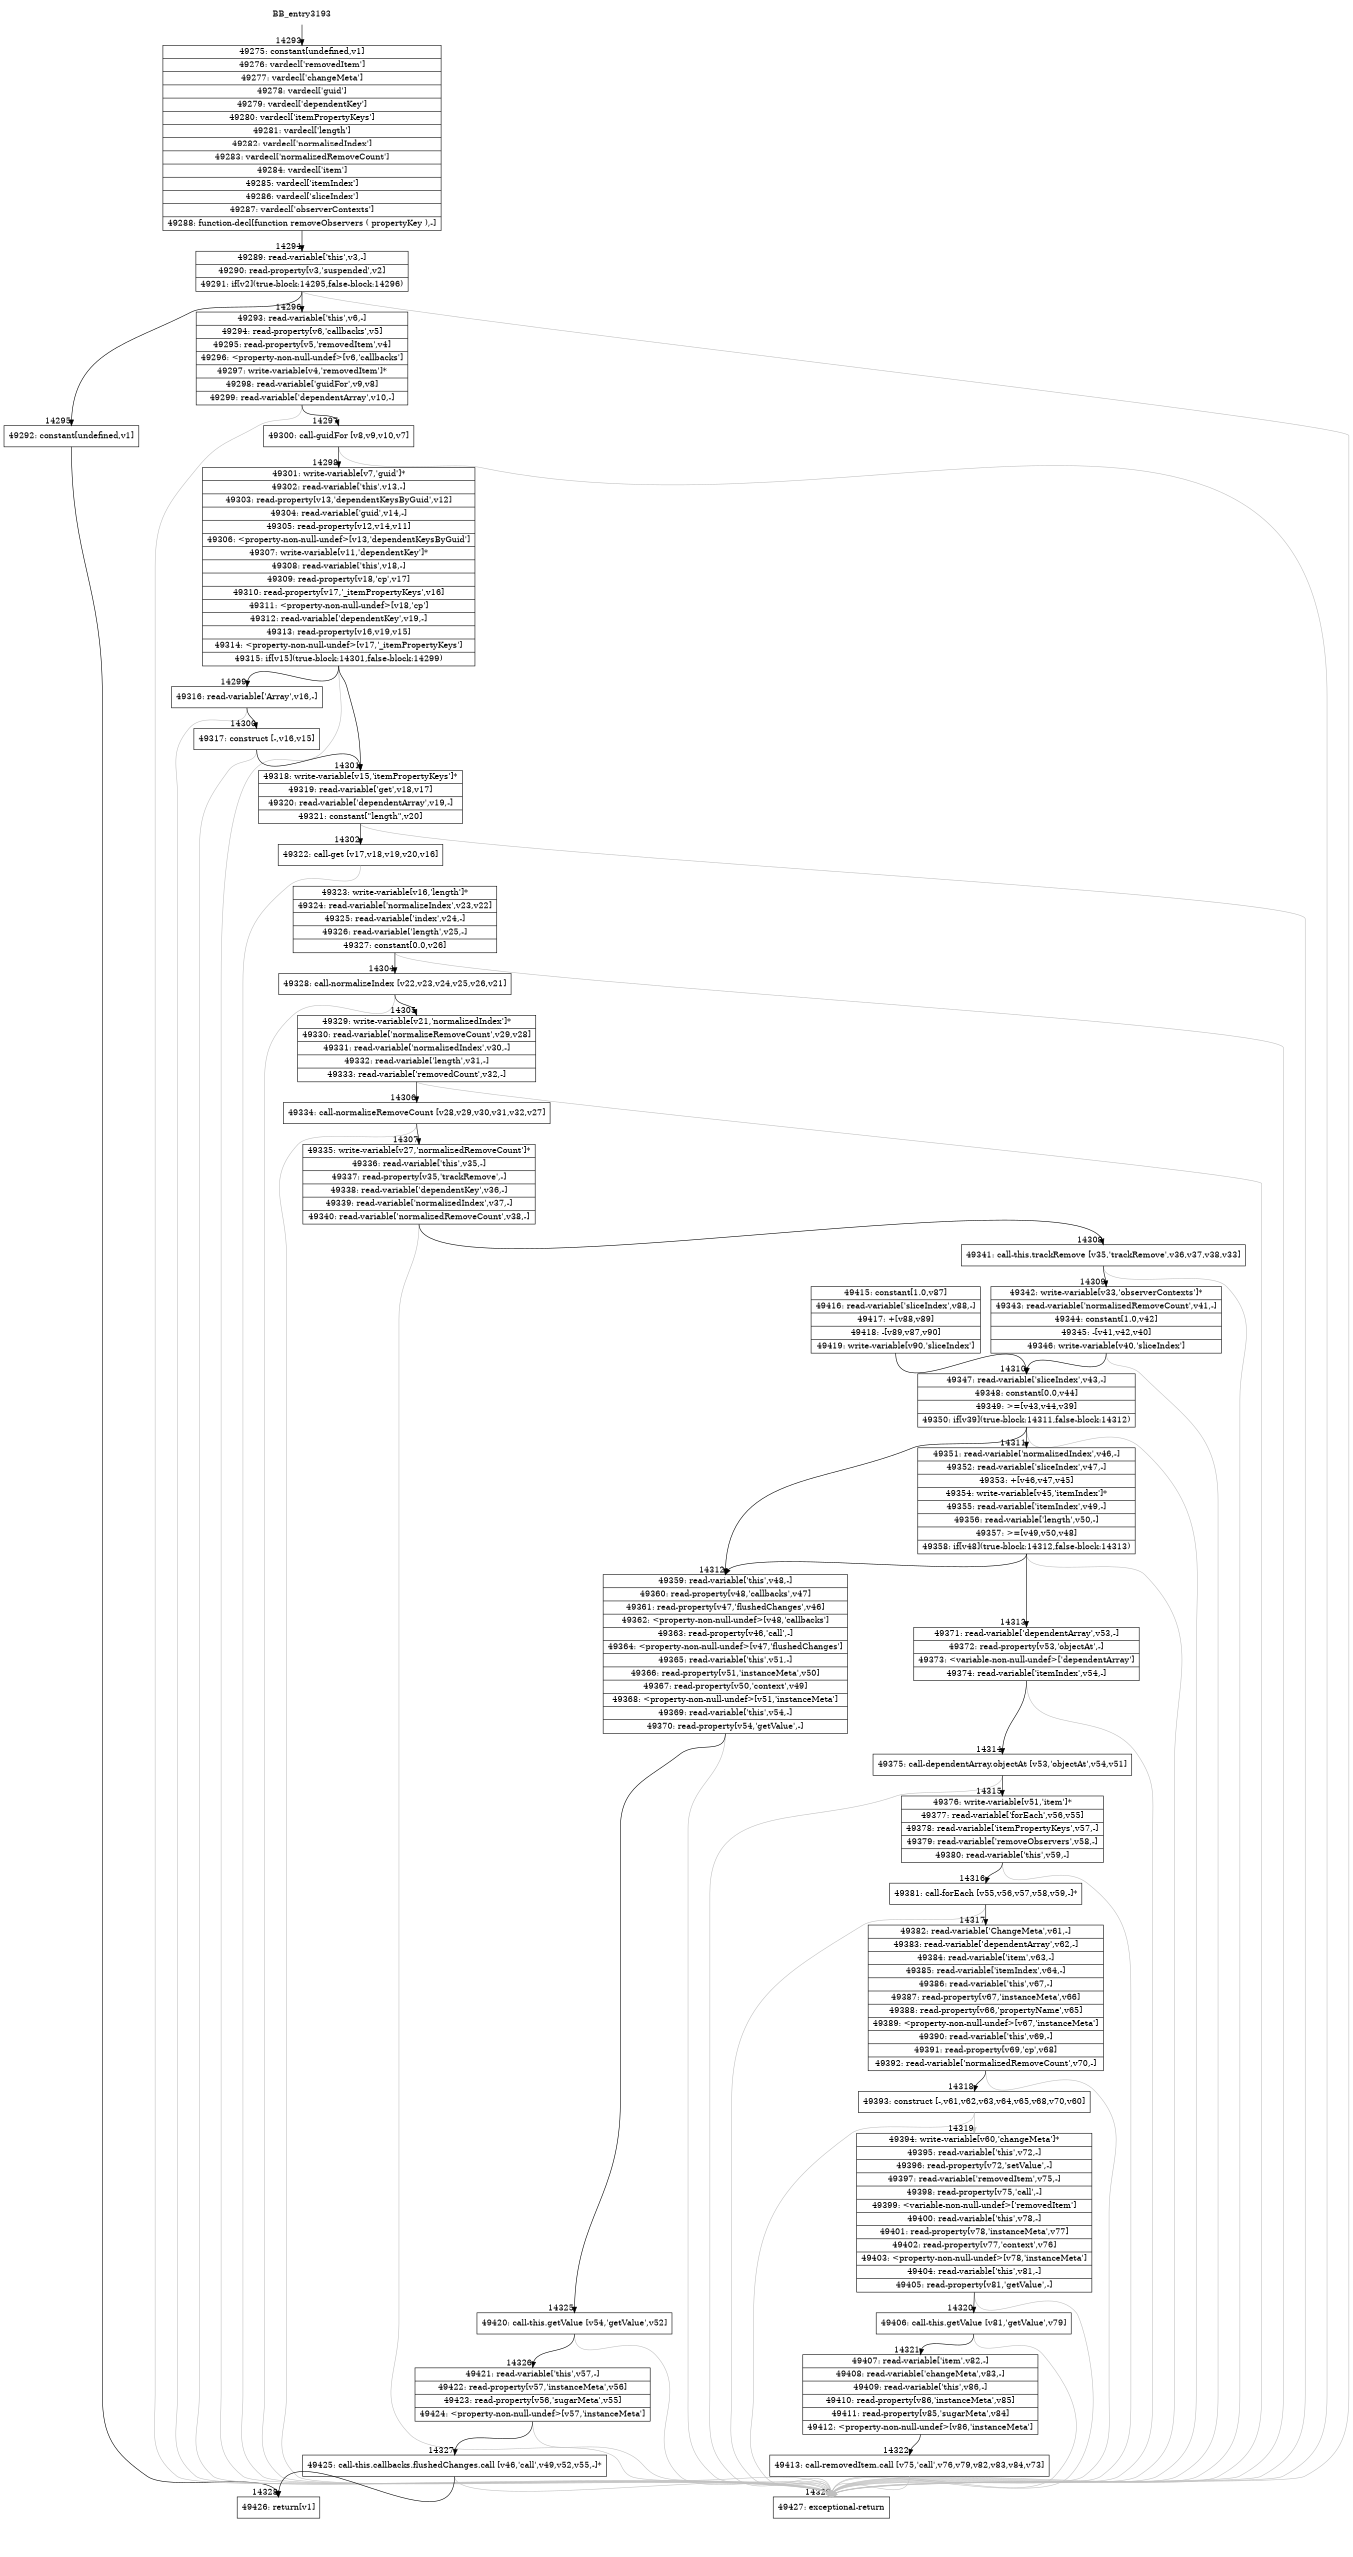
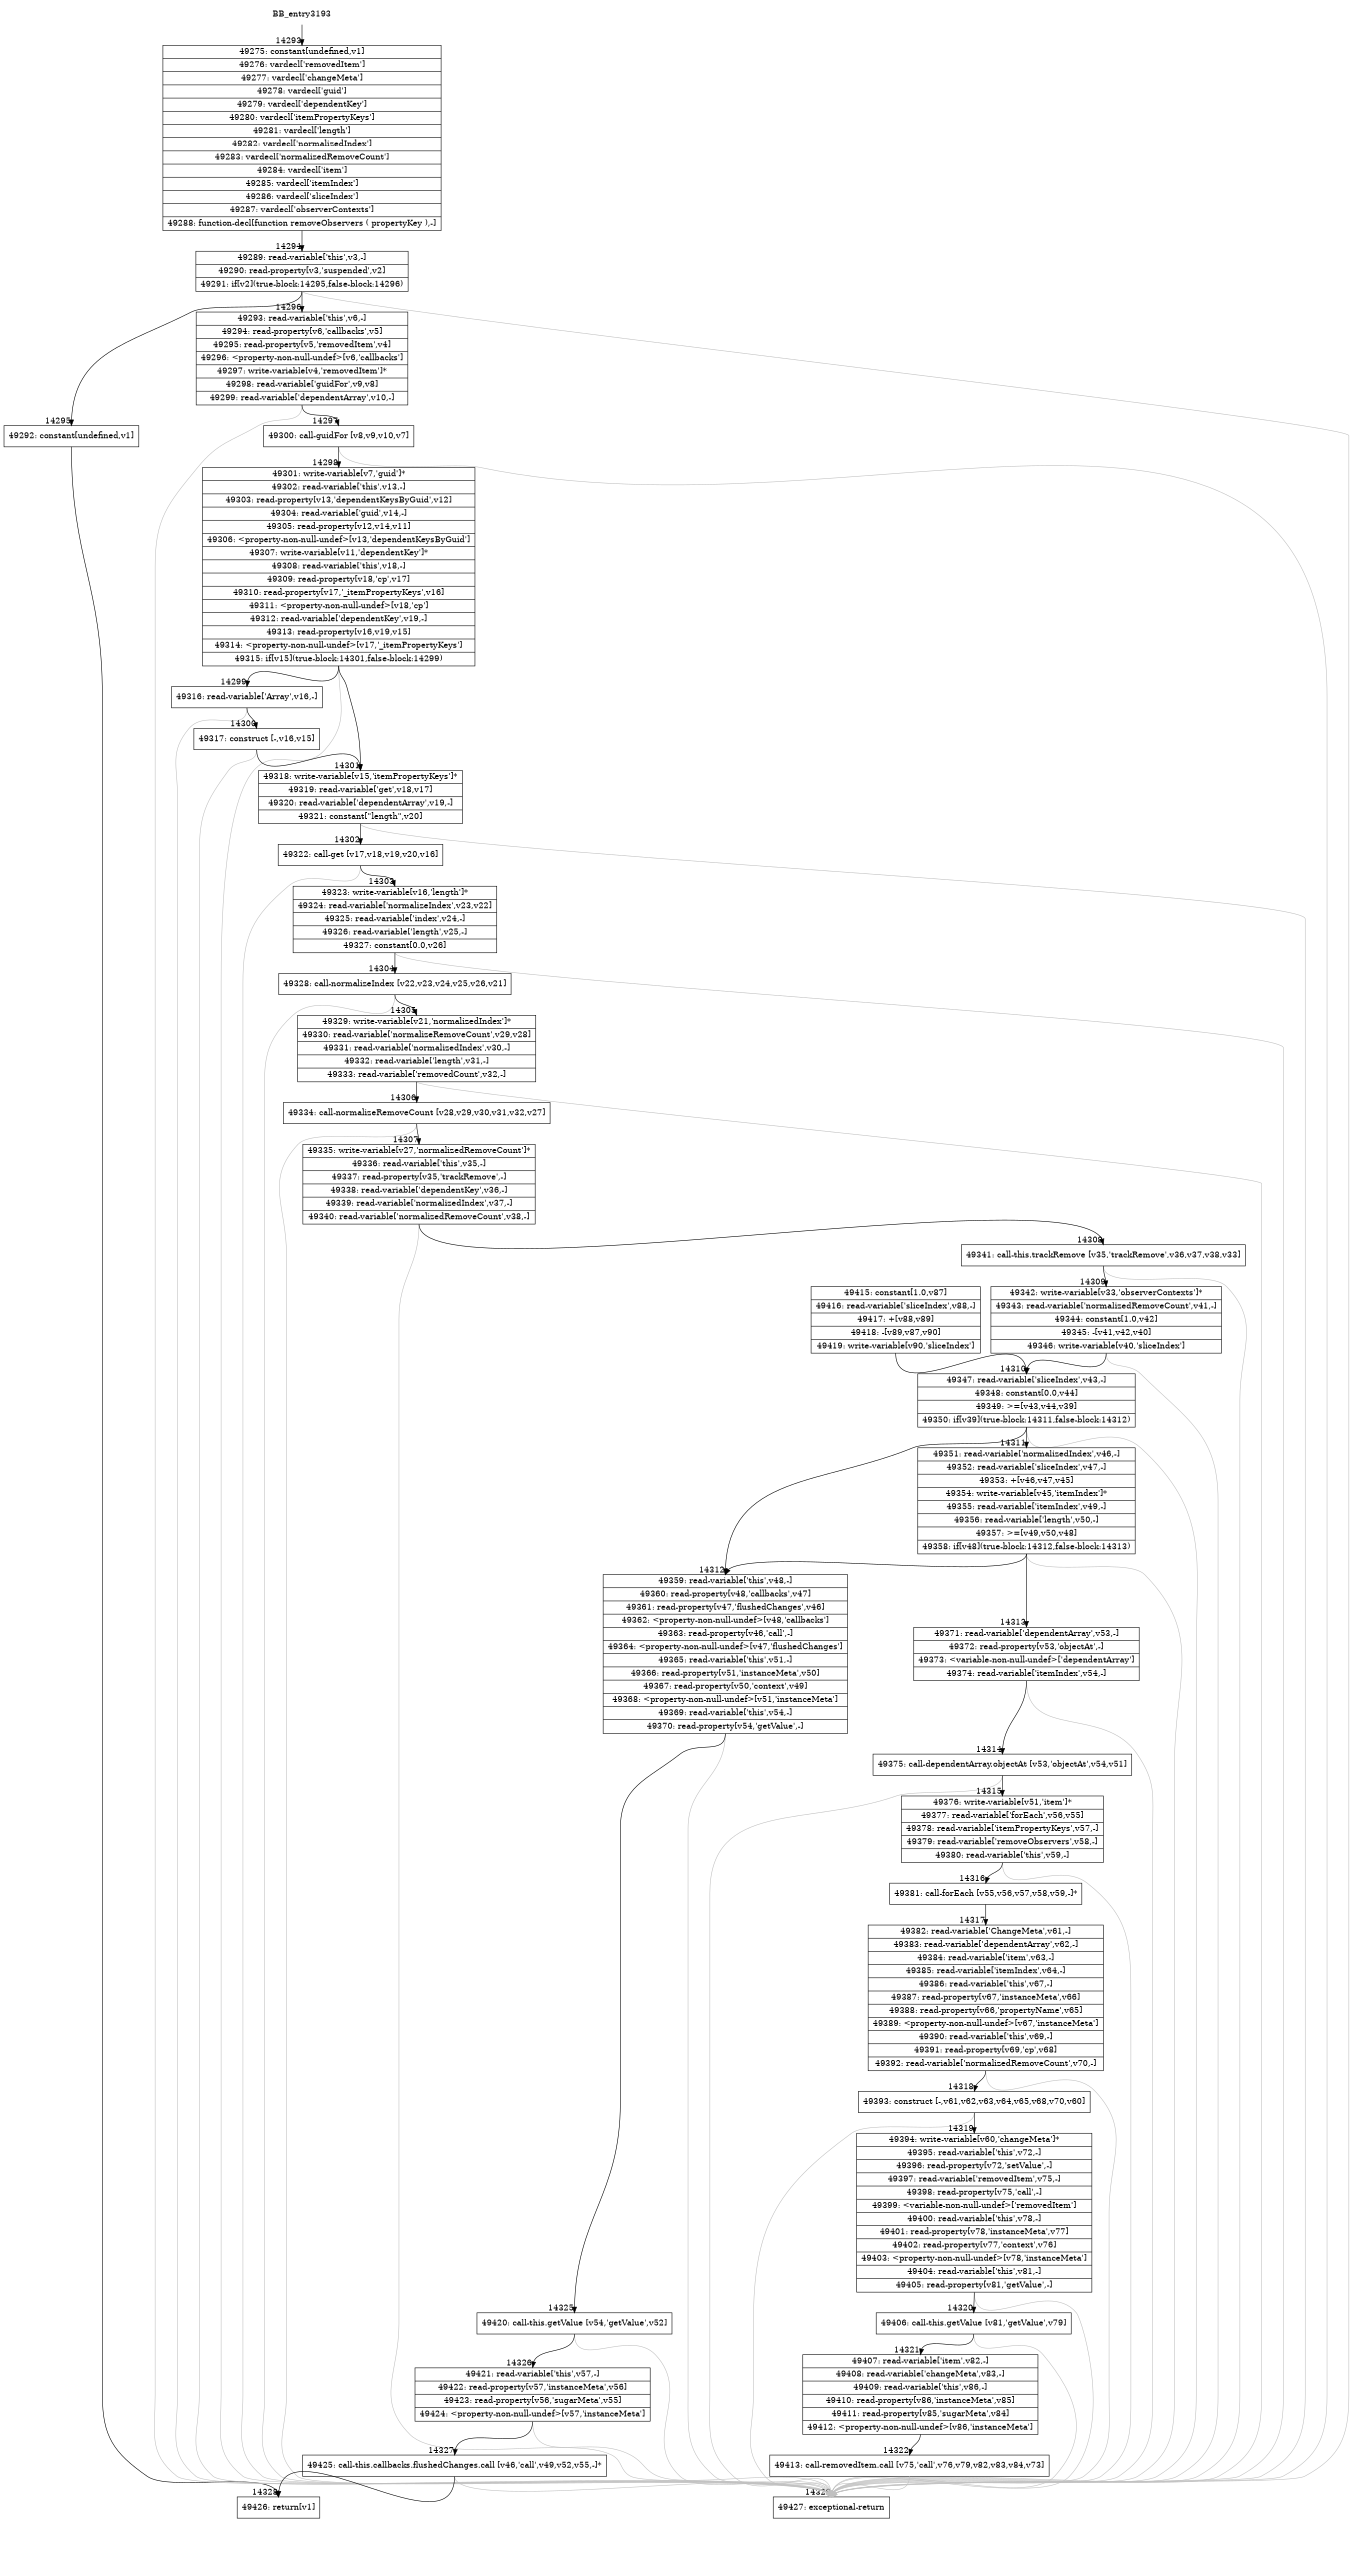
edge "49322: call-get [v17,v18,v19,v20,v16]" -> "49323: write-variable[v16,'length']*": added
edge "49393: construct [-,v61,v62,v63,v64,v65,v68,v70,v60]" -> "49394: write-variable[v60,'changeMeta']*": color gray -> black
edge "49381: call-forEach [v55,v56,v57,v58,v59,-]*" -> "49427: exceptional-return": removed
